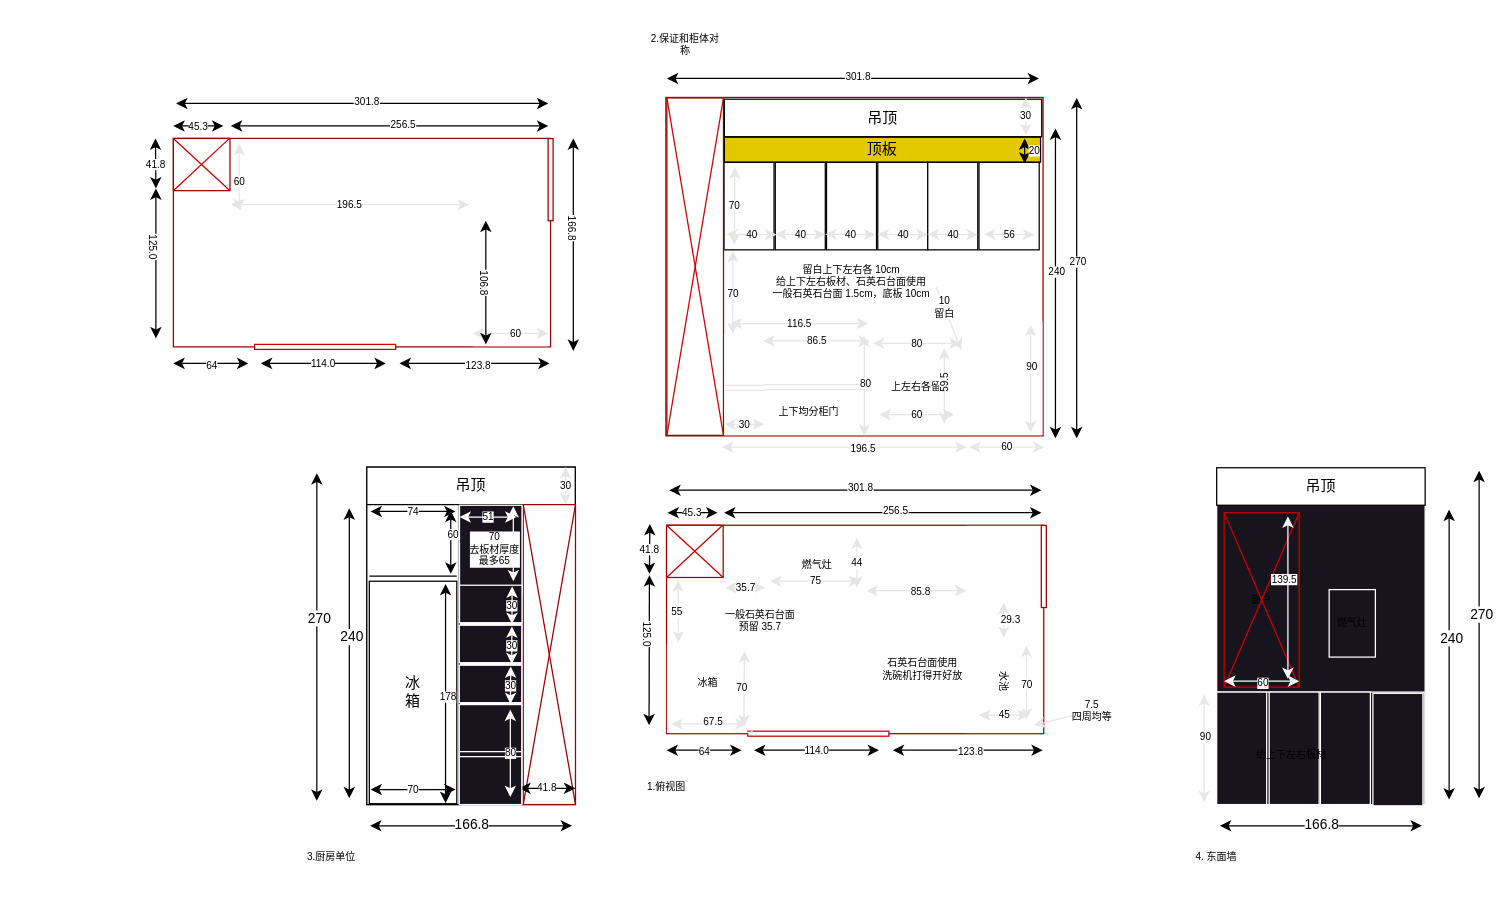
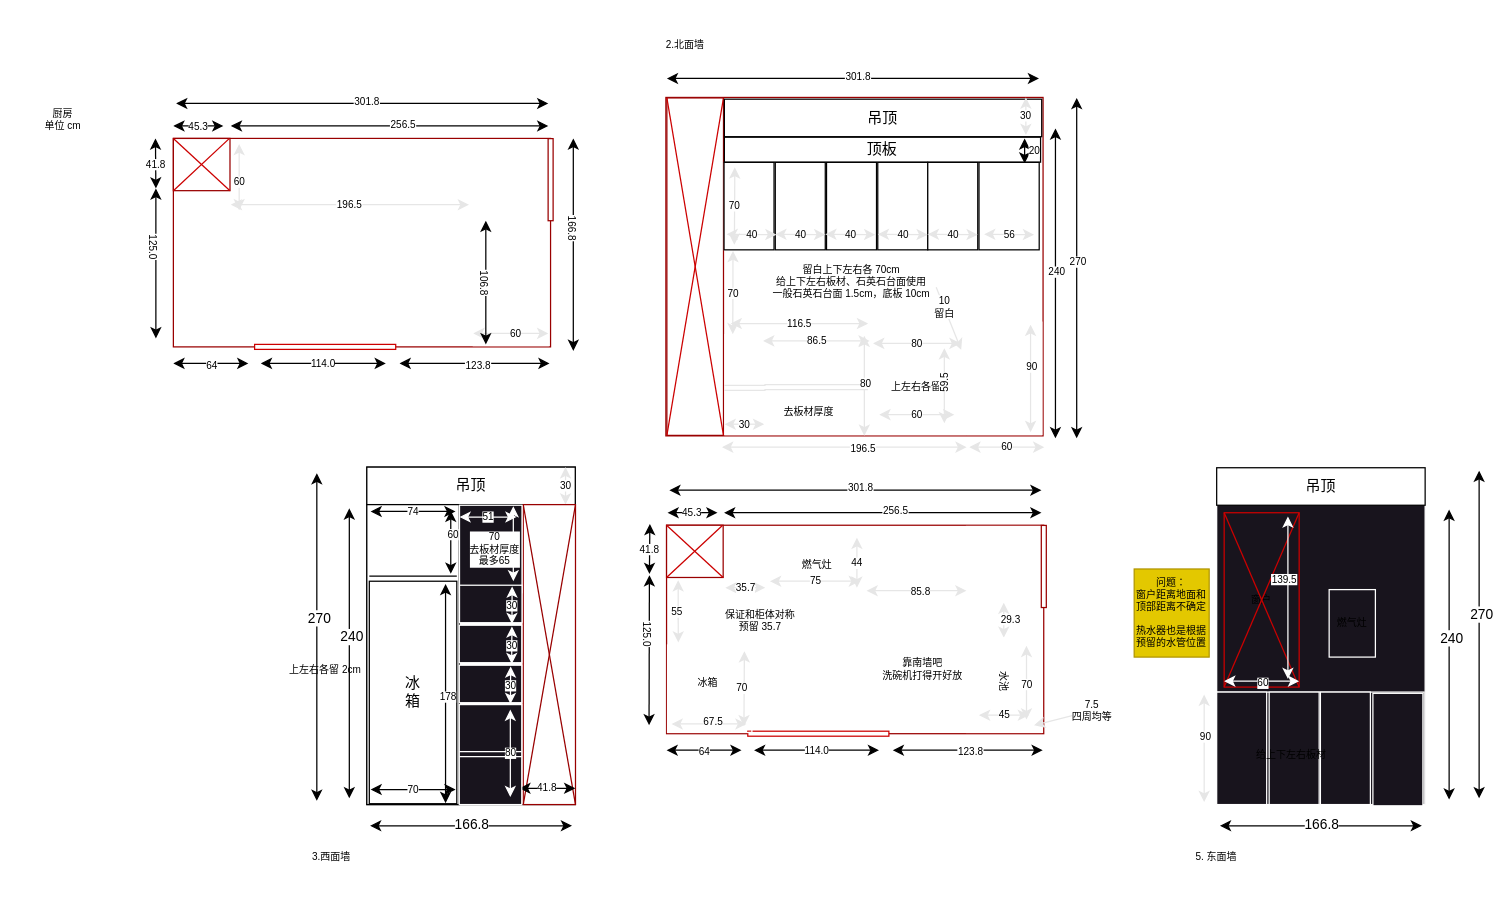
node "2.保证和柜体对称": label "2.保证和柜体对称" -> "2.北面墙"
node "厨房单位 cm": added
node "顶板": fillcolor #e3c800 -> #ffffff
node "留白上下左右各 10cm 给上下左右板材、石英石台面使用 一般石英石台面 1.5cm，底板 10cm": label "留白上下左右各 10cm 给上下左右板材、石英石台面使用 一般石英石台面 1.5cm，底板 10cm" -> "留白上下左右各 70cm 给上下左右板材、石英石台面使用 一般石英石台面 1.5cm，底板 10cm"
node "上下均分柜门": label "上下均分柜门" -> "去板材厚度"
node "问题： 窗户距离地面和顶部距离不确定 热水器也是根据预留的水管位置": added
node "一般石英石台面 预留 35.7": label "一般石英石台面 预留 35.7" -> "保证和柜体对称 预留 35.7"
node "上左右各留 2cm": added
node "石英石台面使用洗碗机打得开好放": label "石英石台面使用洗碗机打得开好放" -> "靠南墙吧洗碗机打得开好放"
node "1.俯视图": removed
node "3.厨房单位": label "3.厨房单位" -> "3.西面墙"
node "4. 东面墙": label "4. 东面墙" -> "5. 东面墙"
